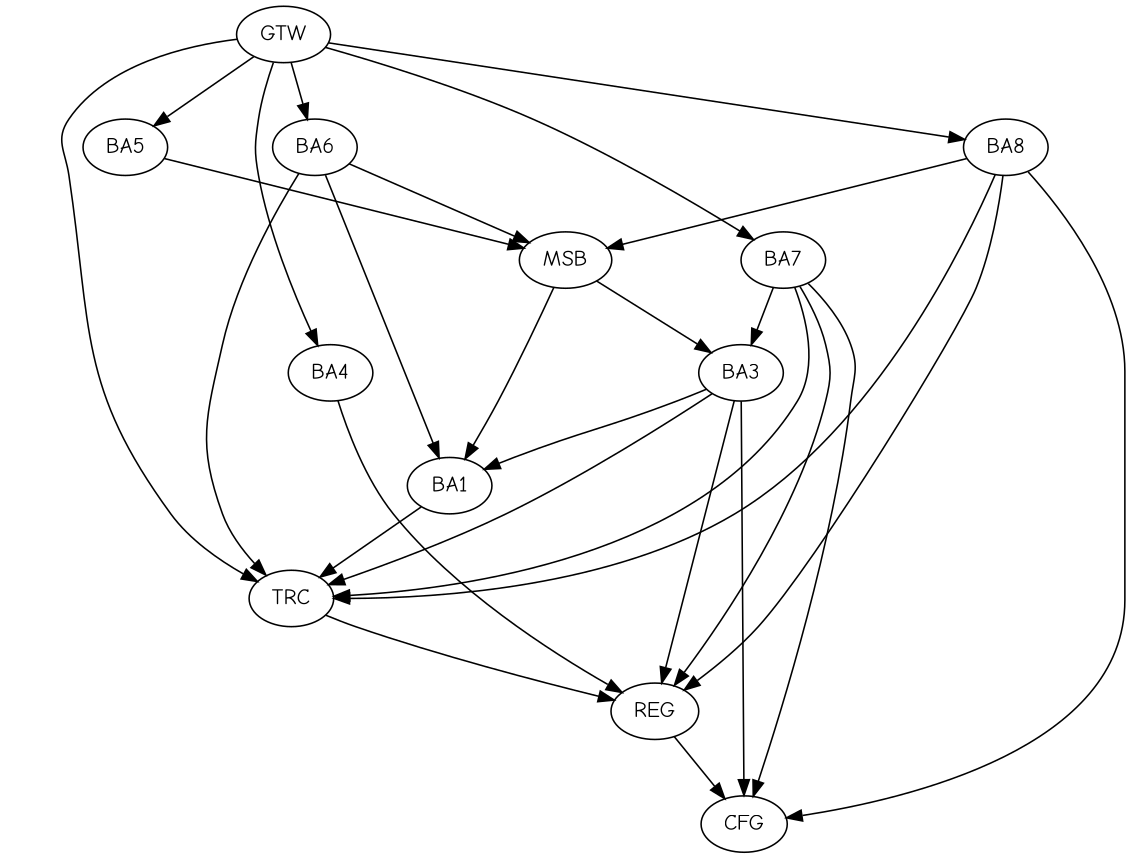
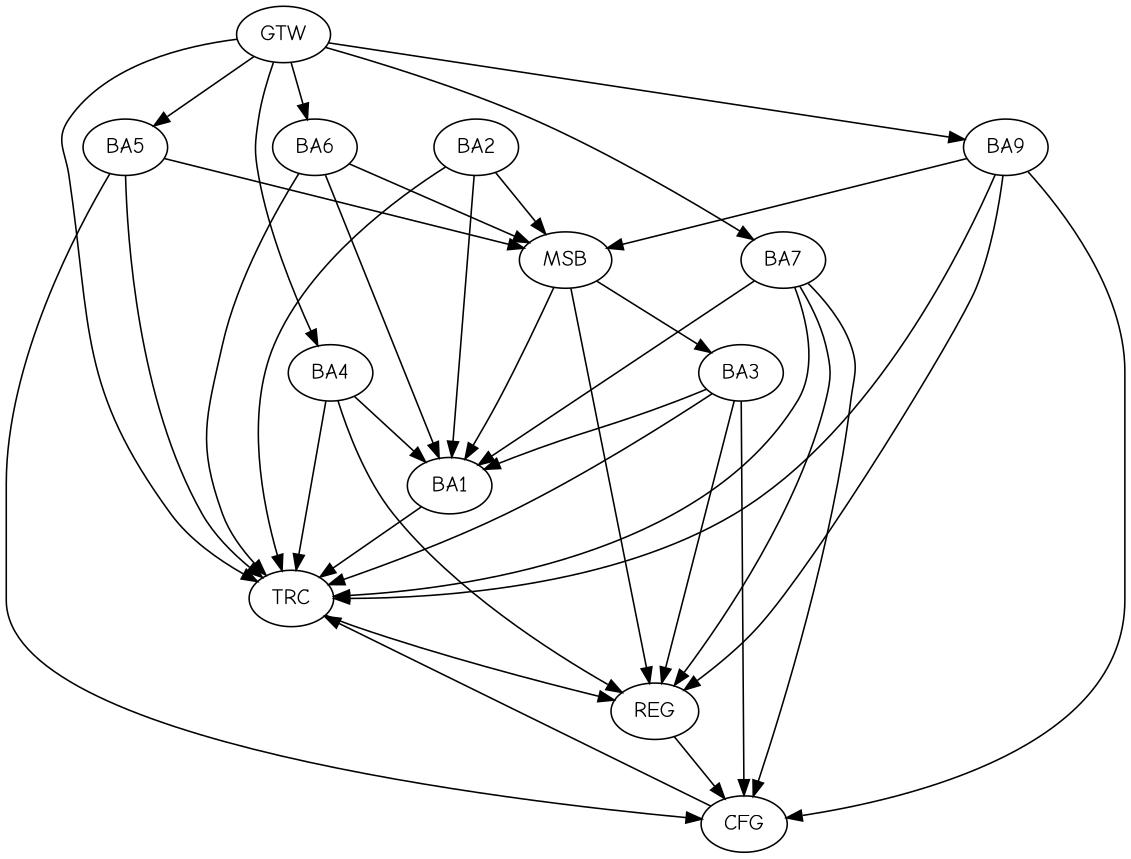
node "BA2": added
node "BA8": label "BA8" -> "BA9"
edge "BA7" -> "BA3": now "BA7" -> "BA1"
edge "BA5" -> "TRC": added
edge "BA4" -> "BA1": added
edge "BA4" -> "TRC": added
edge "MSB" -> "REG": added
edge "BA5" -> "CFG": added
edge "CFG" -> "TRC": added
